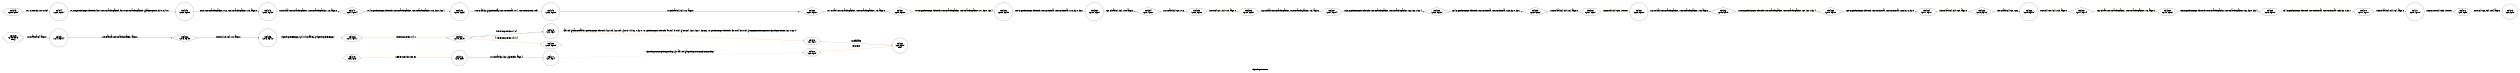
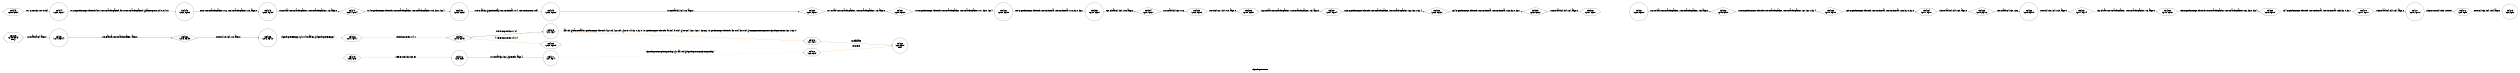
edge "N54260 (rp:21, ep:21)" -> "N54261 (rp:20, ep:20)": removed, label "%26 = sdiv i64 %25, 1000000"
